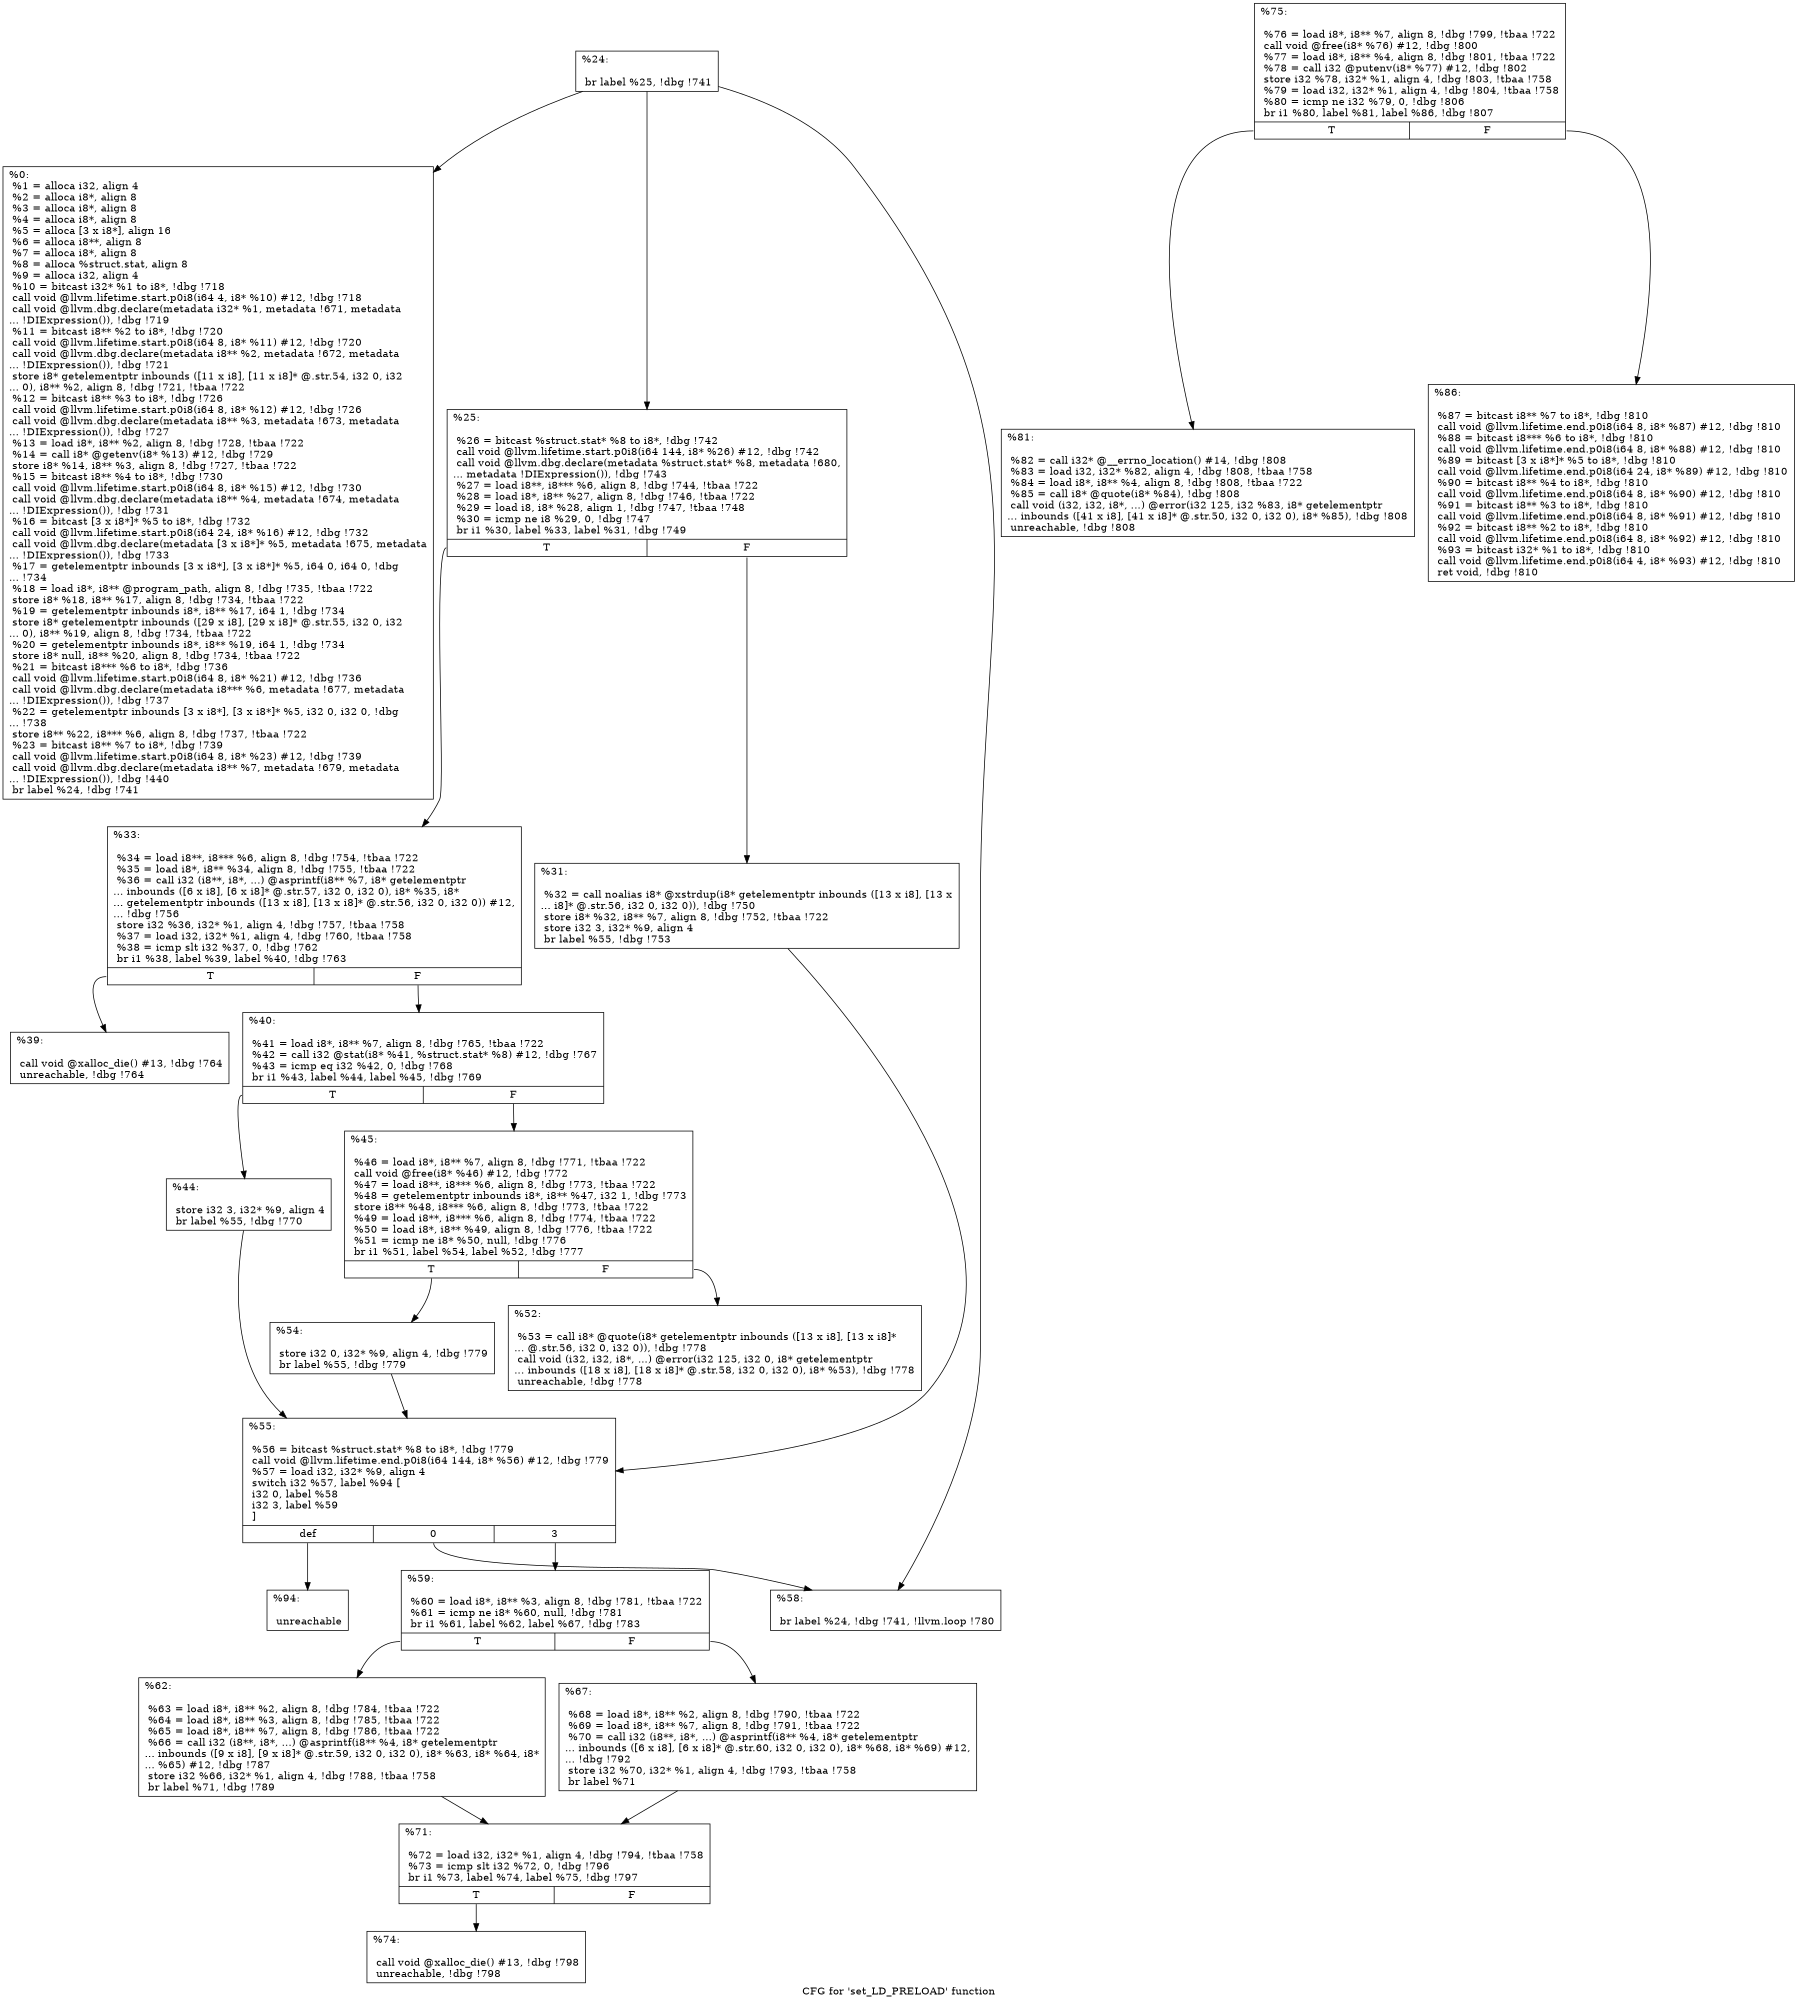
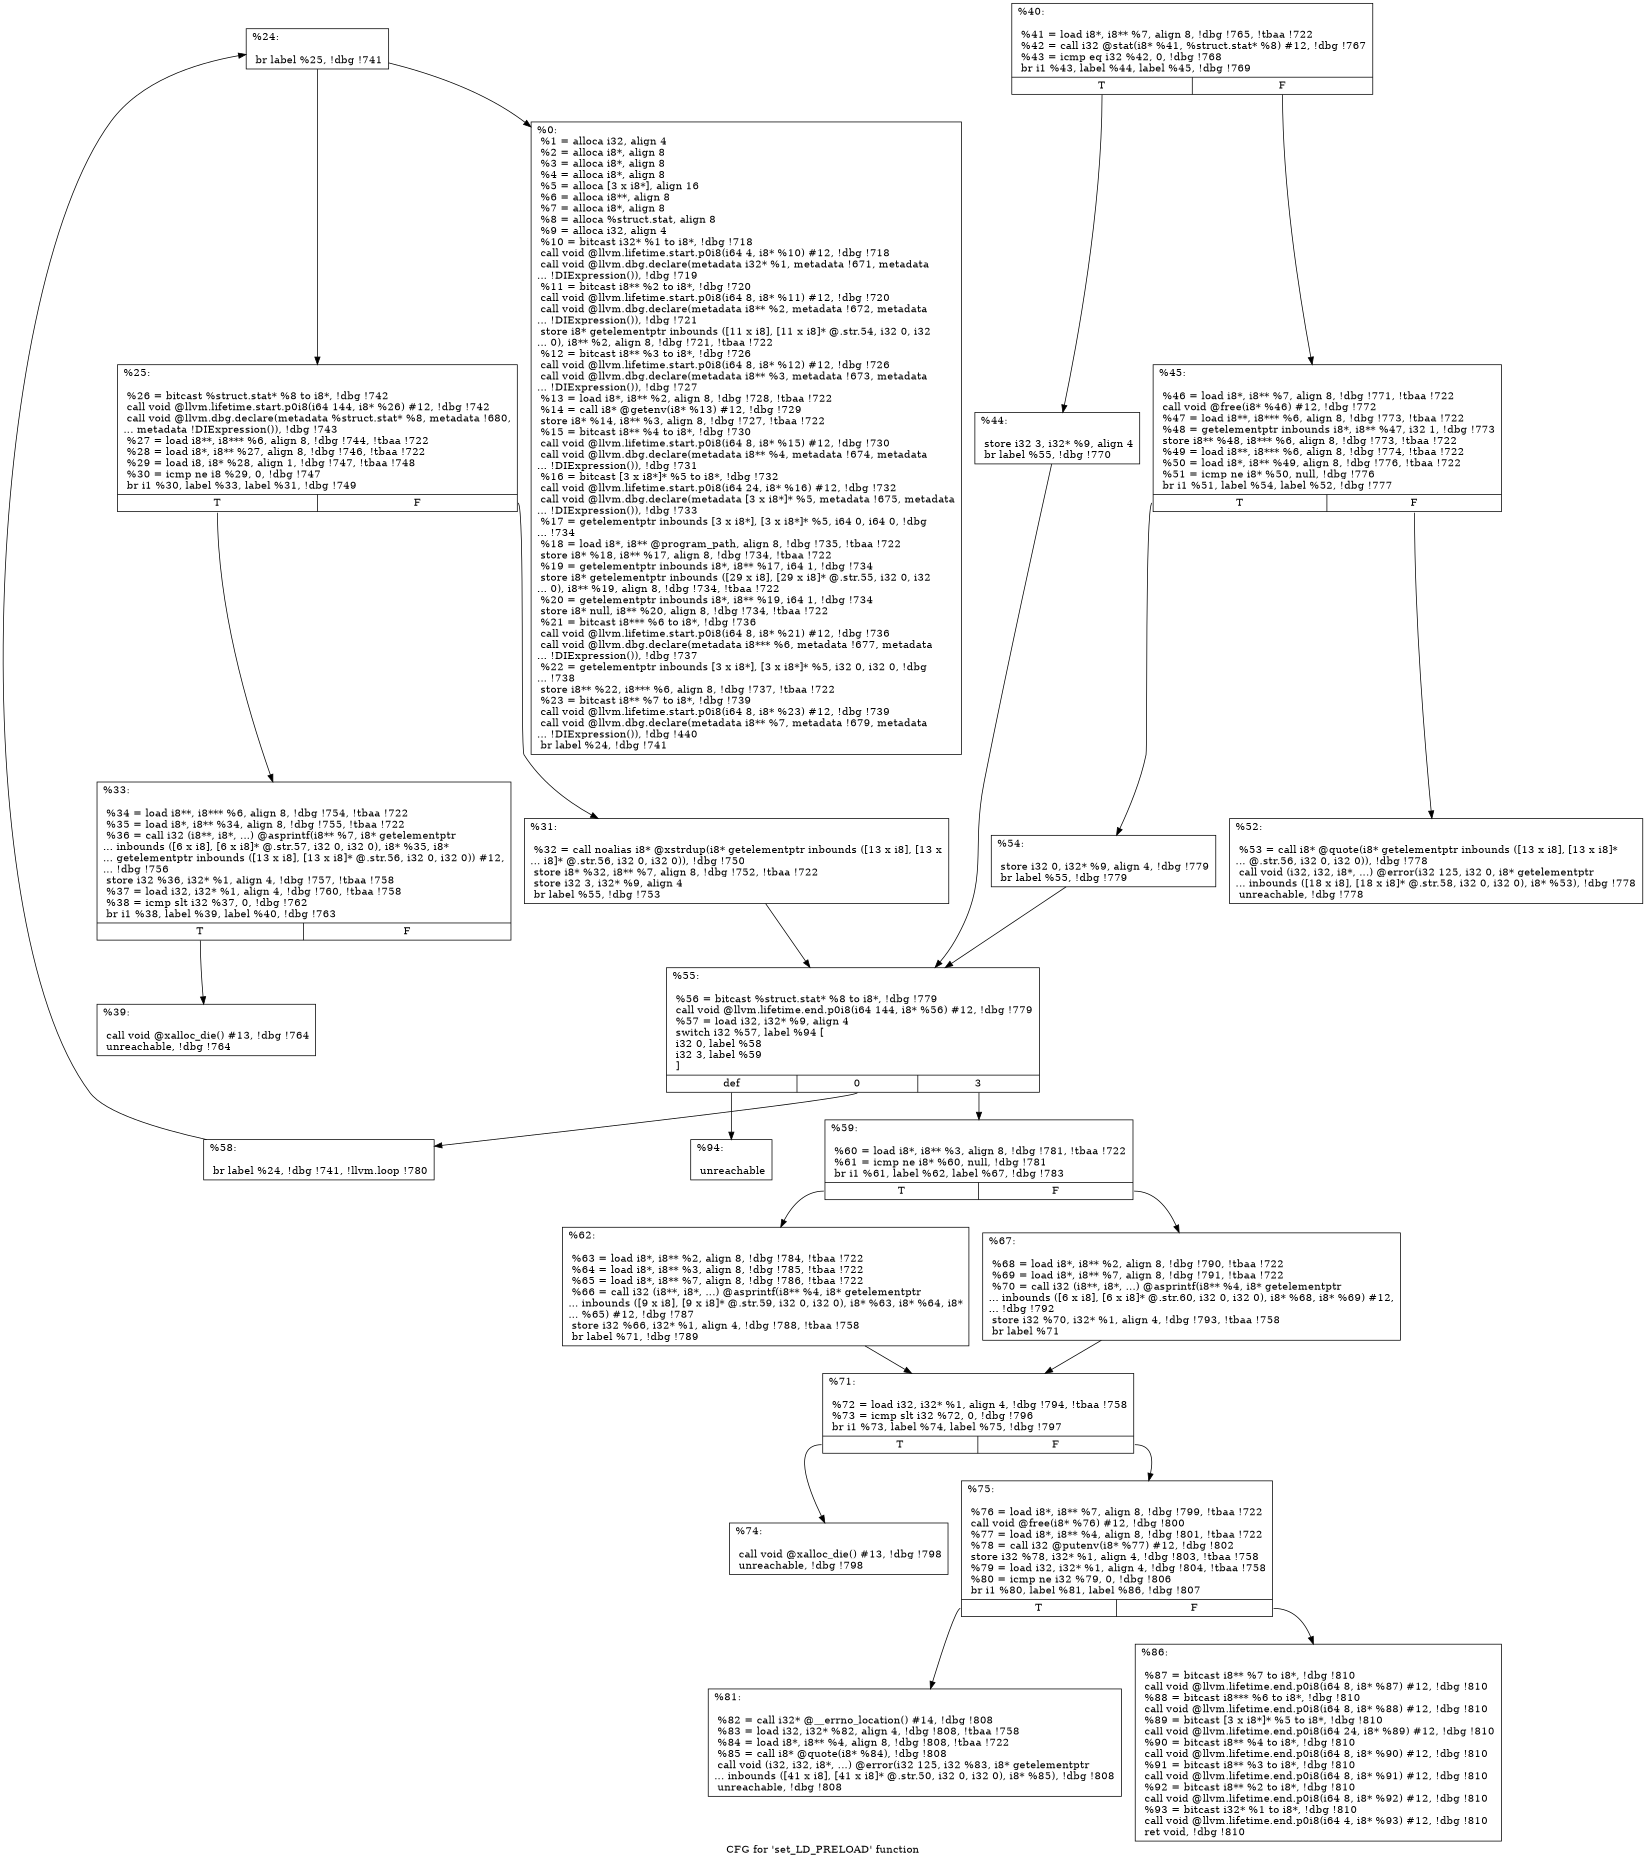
edge "%24:" -> "%58:": reversed
edge "%33:" -> "%40:": removed
edge "%71:" -> "%75:": added
